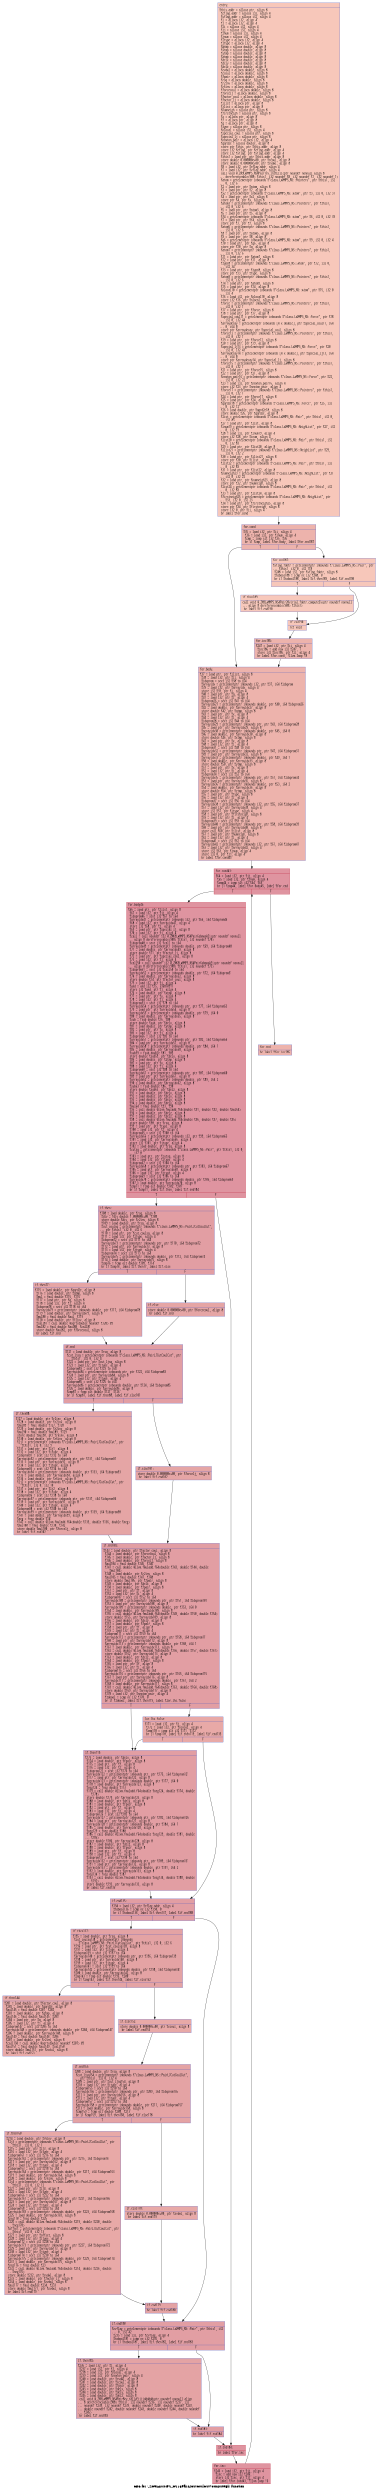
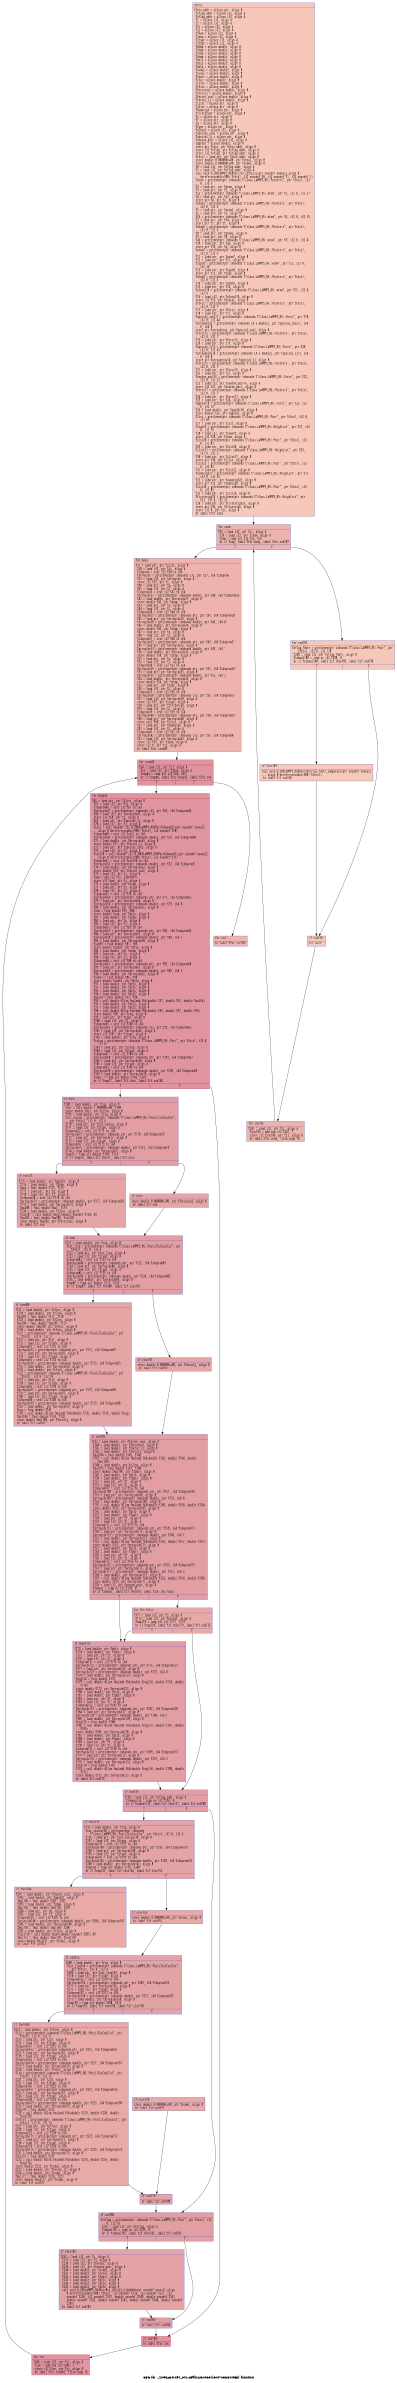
edge "for.inc185:" -> "for.body:": now "for.inc185:" -> "for.cond:"
edge "if.end153:" -> "if.else178:": removed
